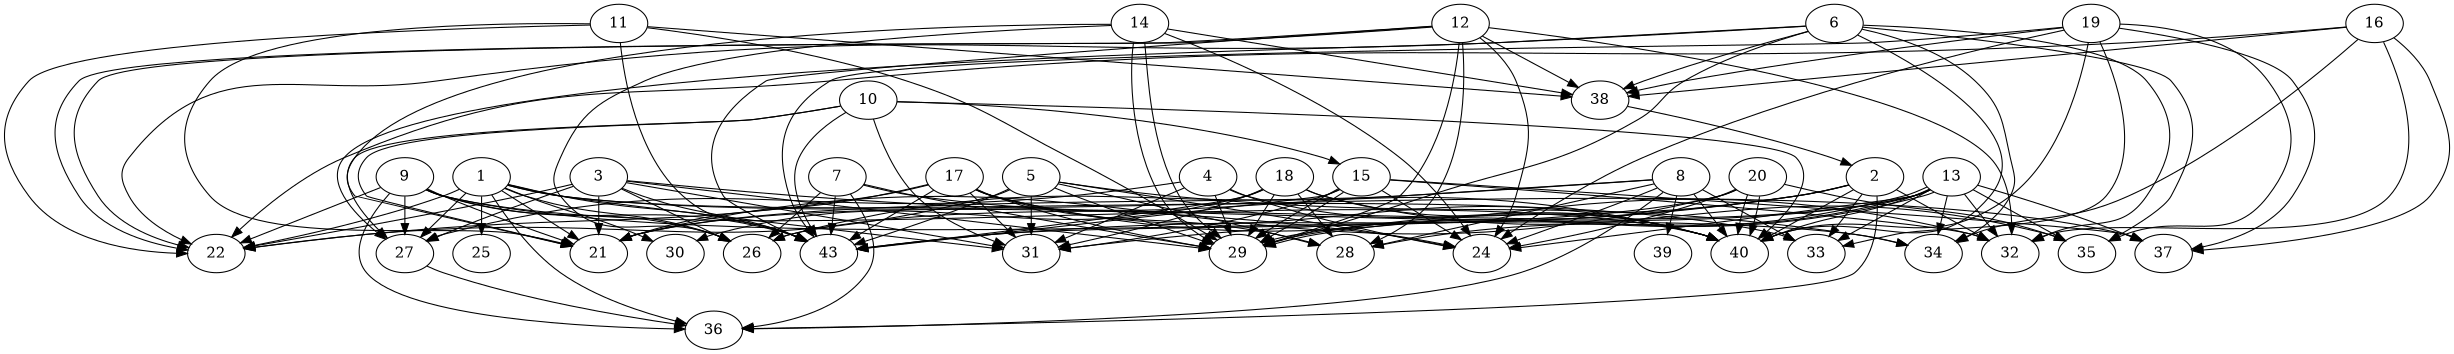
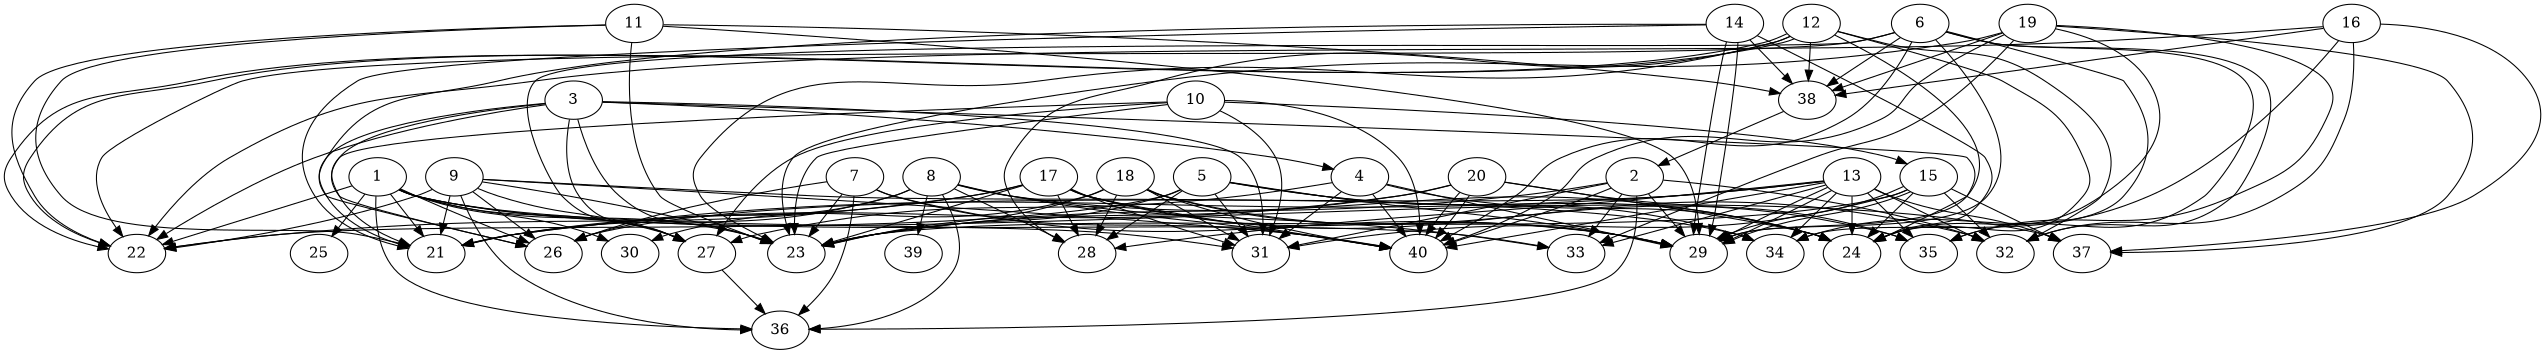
edge "3" -> "29": now "3" -> "4"
node "43": label "43" -> "23"
